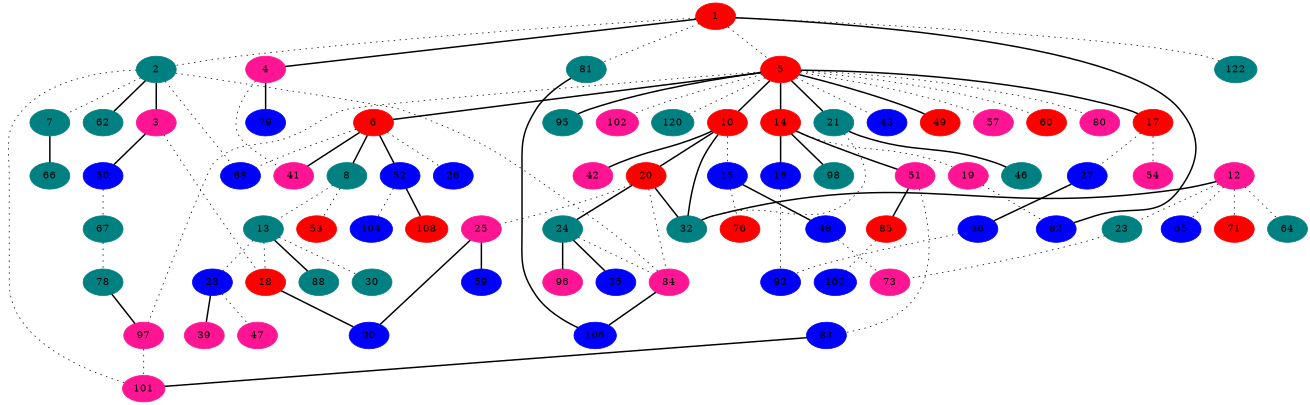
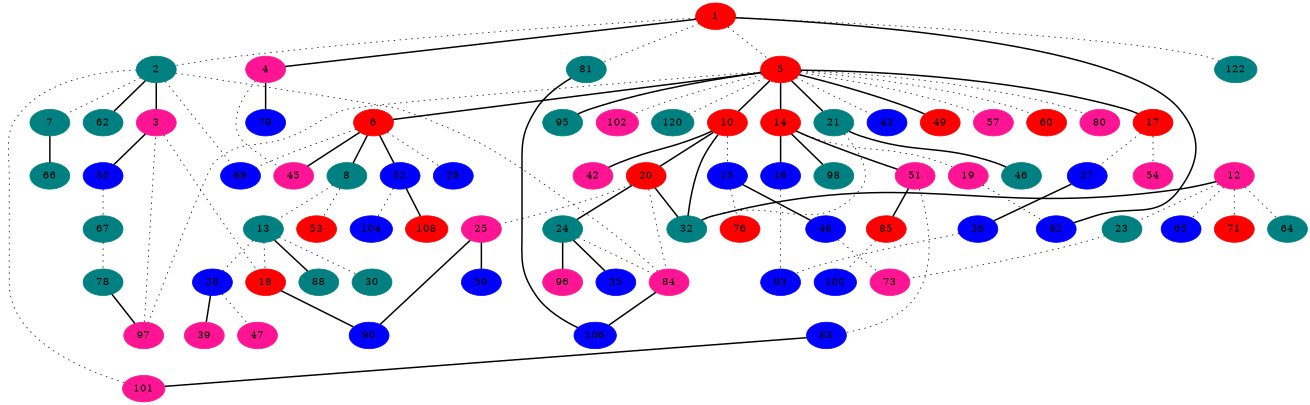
node "41": label "41" -> "45"
edge "97" -- "101": now "97" -- "3"
